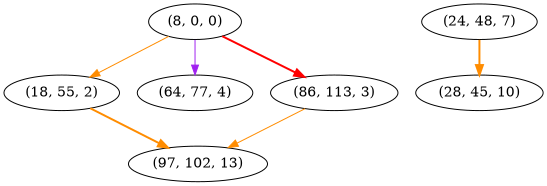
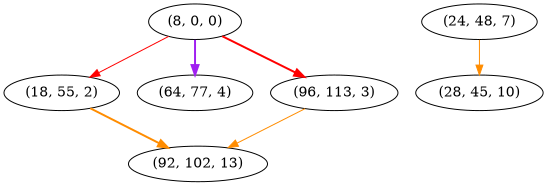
edge "(8, 0, 0)" -> "(64, 77, 4)": style solid -> bold
edge "(24, 48, 7)" -> "(28, 45, 10)": style bold -> solid
edge "(8, 0, 0)" -> "(18, 55, 2)": color darkorange -> red
node "(86, 113, 3)": label "(86, 113, 3)" -> "(96, 113, 3)"
node "(97, 102, 13)": label "(97, 102, 13)" -> "(92, 102, 13)"
